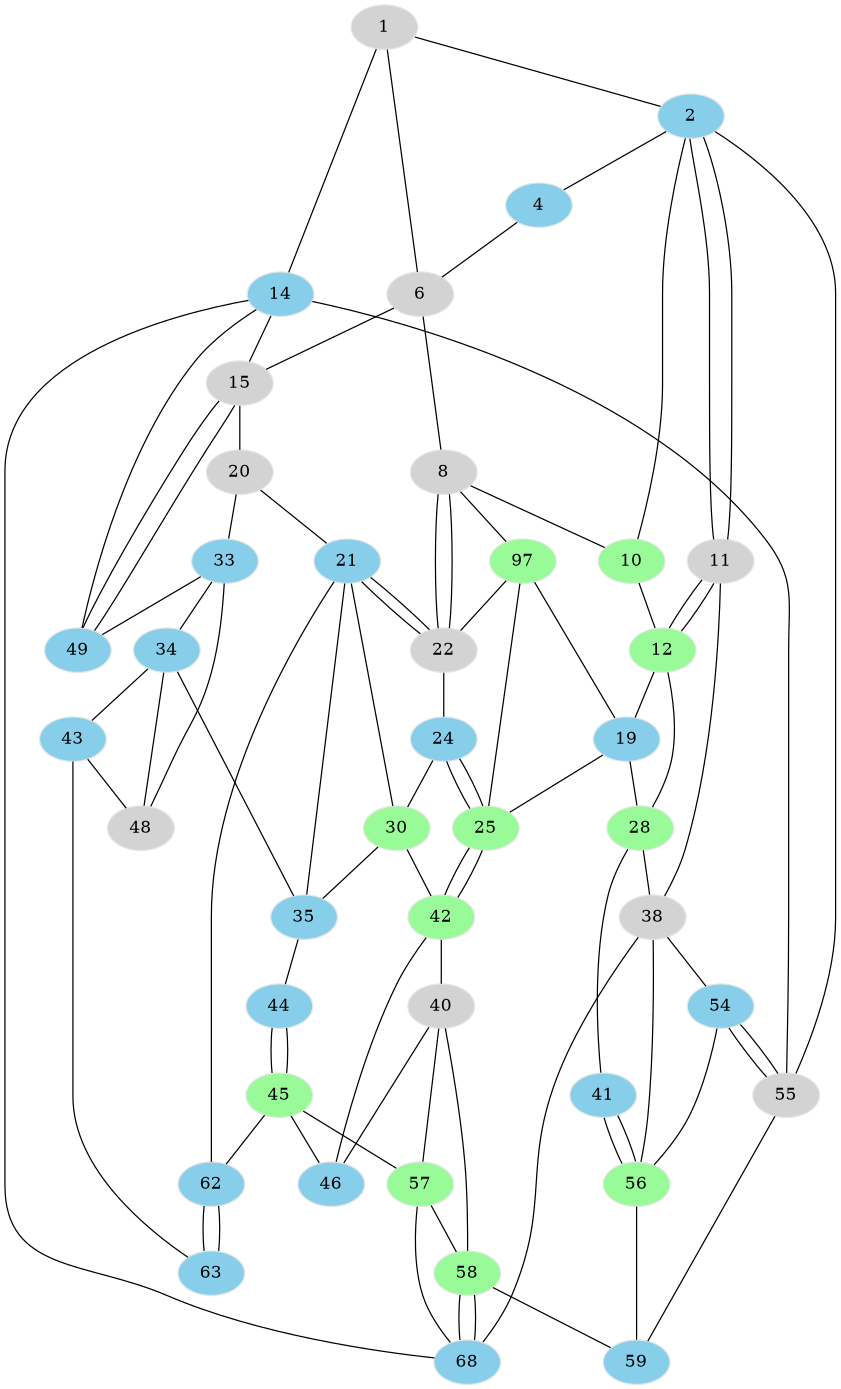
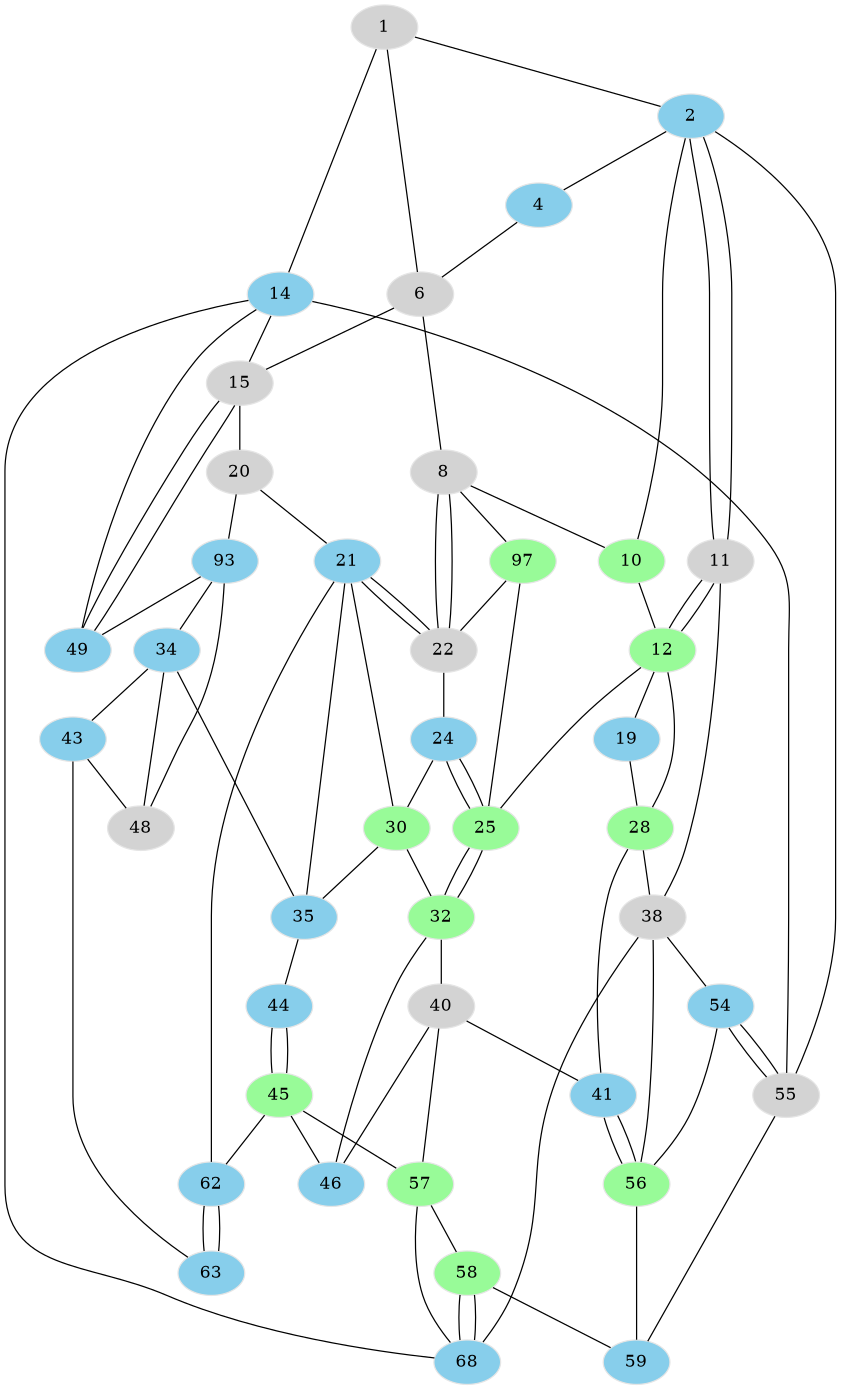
node "33": label "33" -> "93"
edge "97" -- "19": removed
edge "19" -- "25": now "12" -- "25"
node "42": label "42" -> "32"
edge "40" -- "58": now "40" -- "41"
